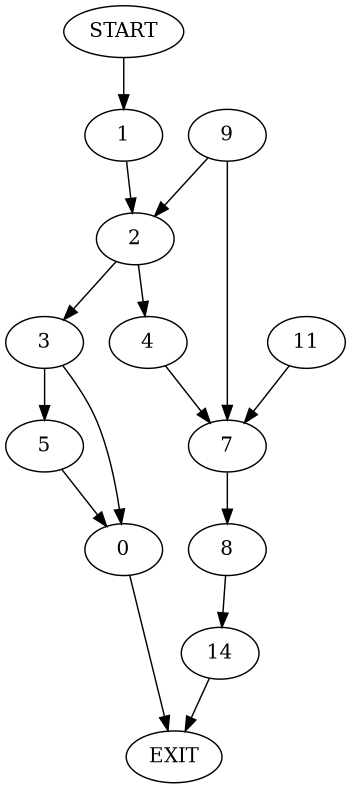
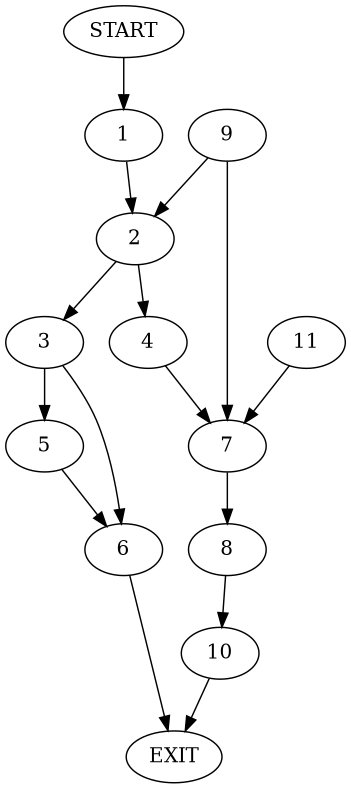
node "0": label "0" -> "6"
node "14": label "14" -> "10"
